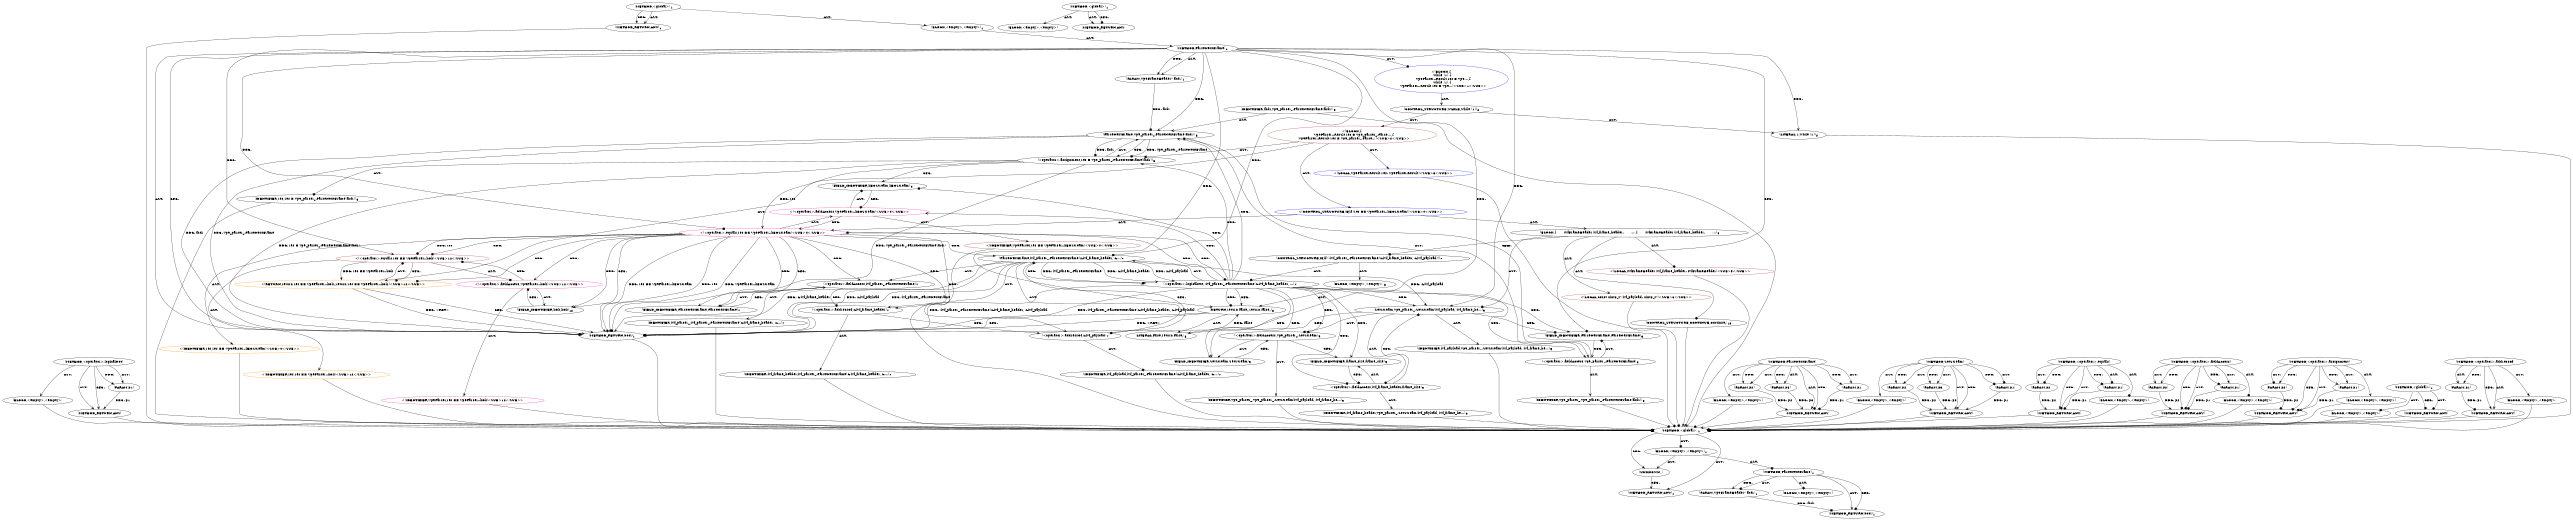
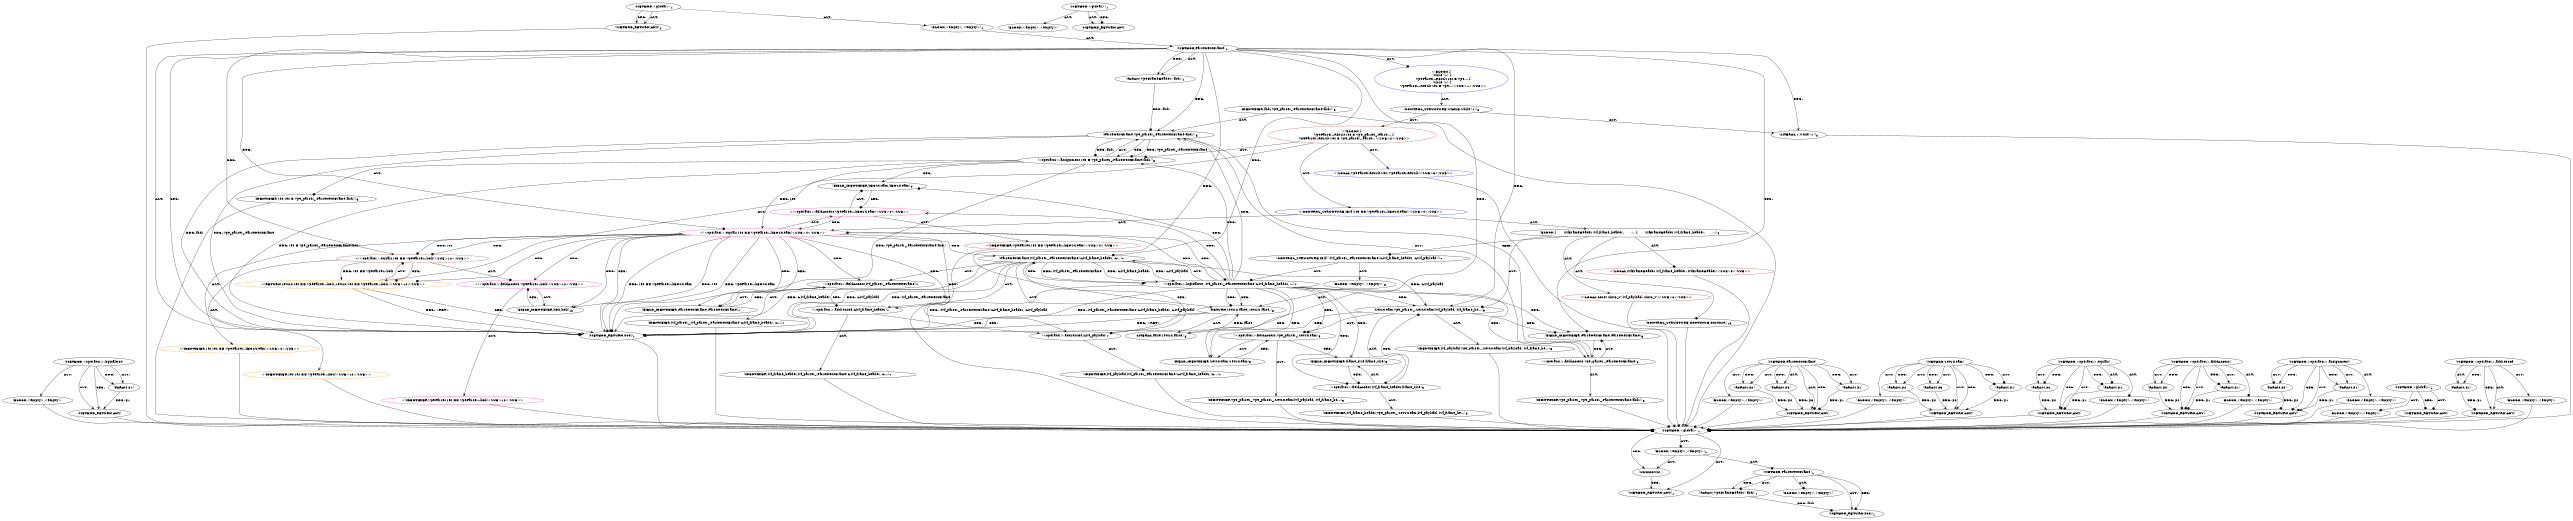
edge "(<operator>.fieldAccess,vp9_parser_.ParseNextFrame)" -> "(ParseNextFrame,vp9_parser_.ParseNextFrame(fhdr))": arrowhead box -> normal
edge "<(<operator>.fieldAccess,Vp9Parser::kOk)<SUB>12</SUB>>" -> "<(<operator>.equals,res == Vp9Parser::kOk)<SUB>12</SUB>>": removed, label "CFG:"
